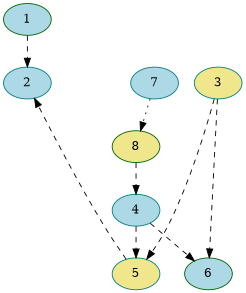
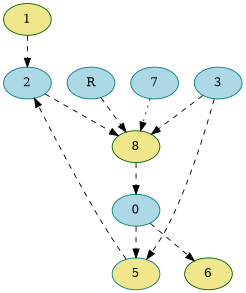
node "1": fillcolor lightblue -> khaki
node "R": added
node "3": fillcolor khaki -> lightblue
edge "2" -> "8": added
edge "3" -> "6": now "3" -> "8"
node "4": label "4" -> "0"
node "6": fillcolor lightblue -> khaki
